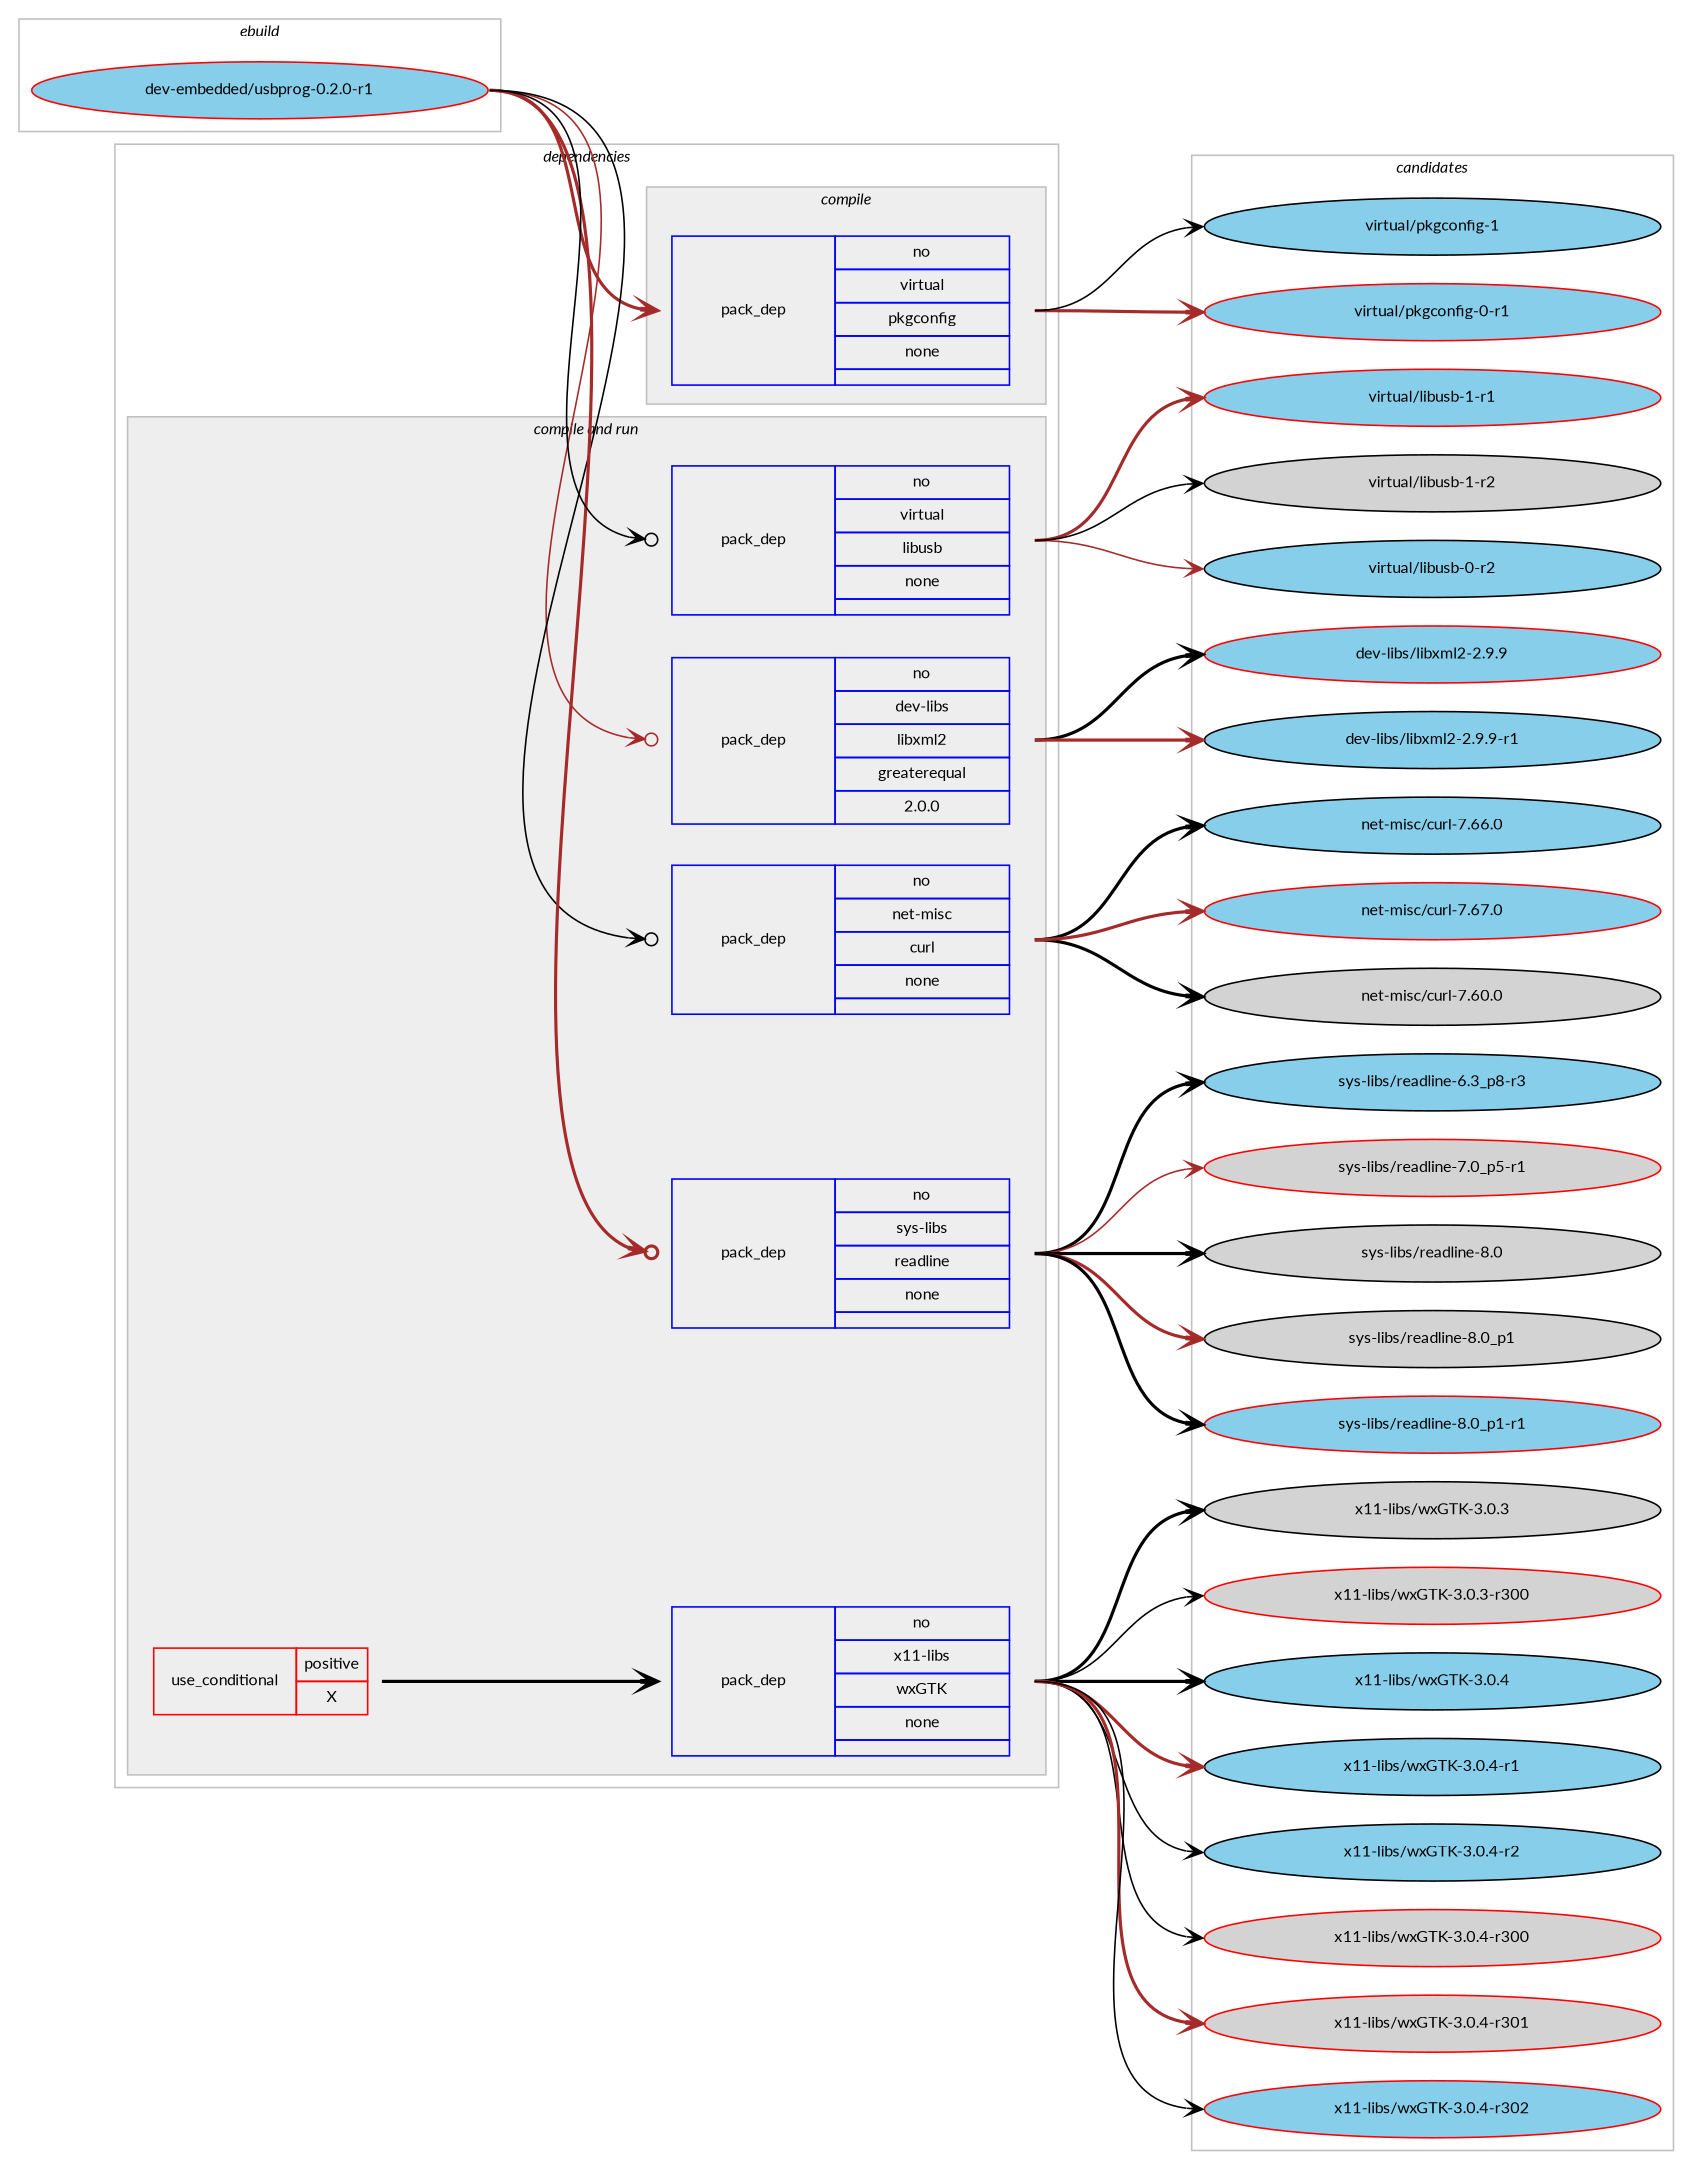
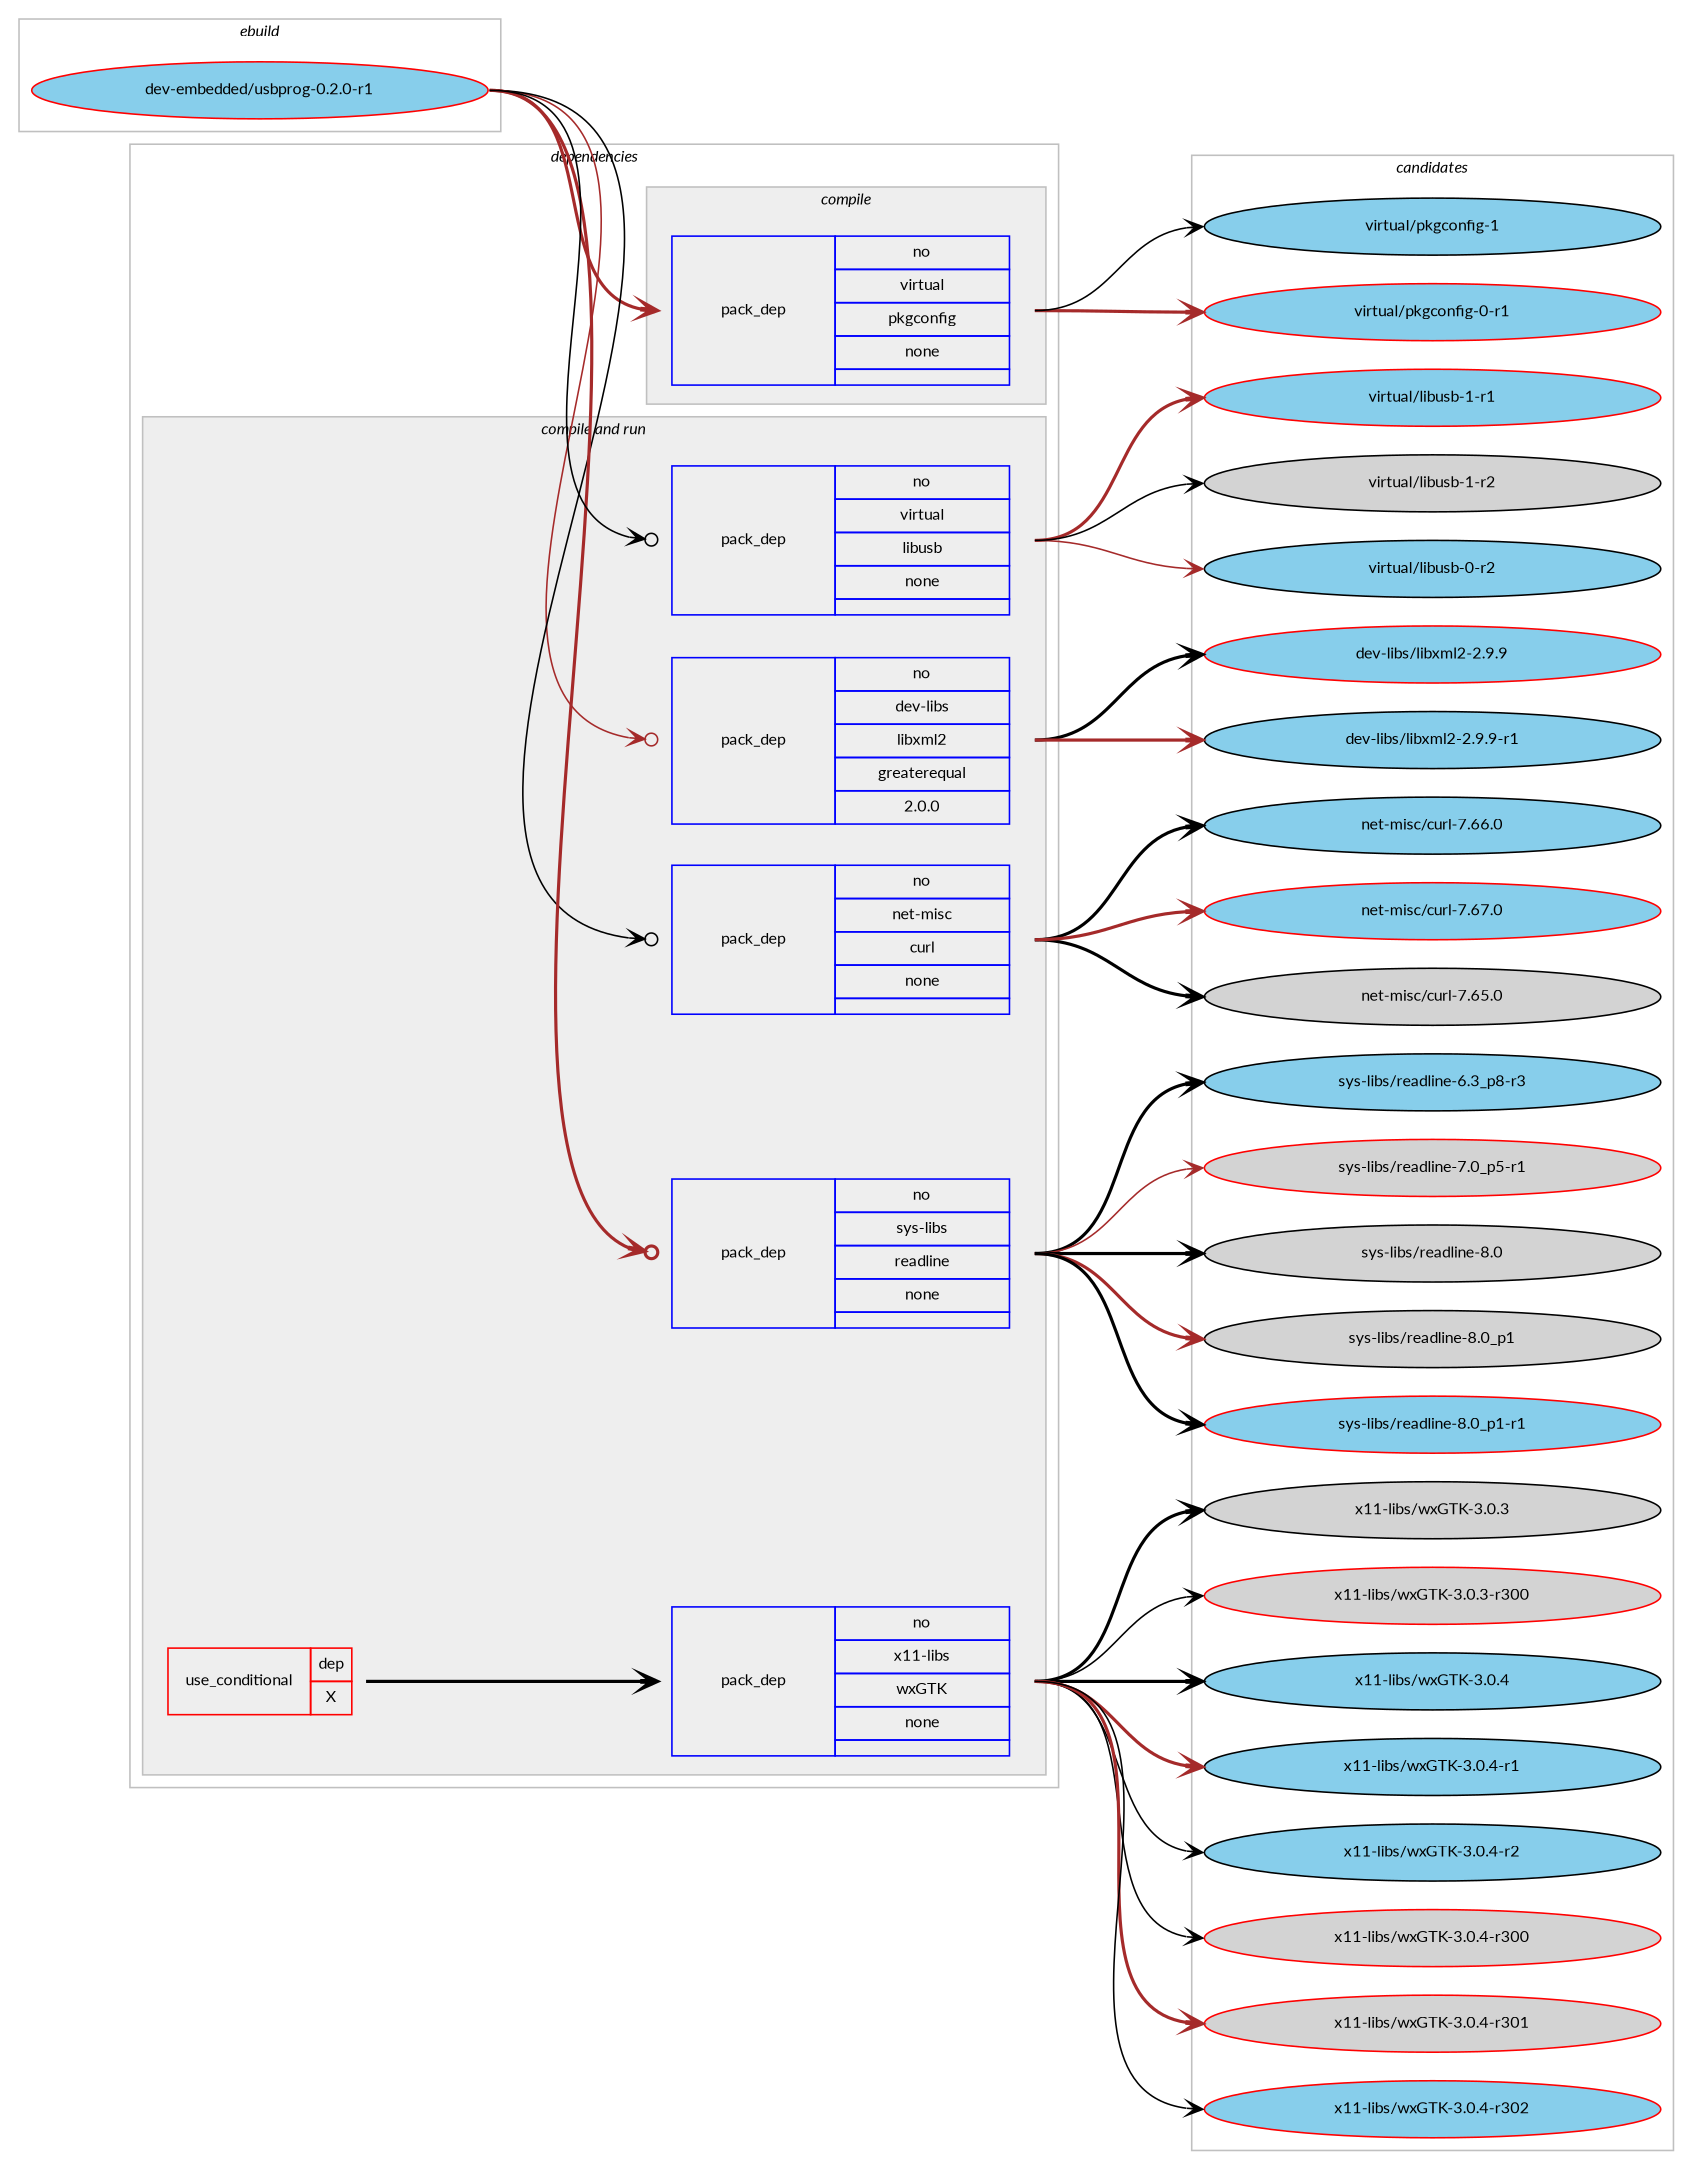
node "net-misc/curl-7.60.0": label "net-misc/curl-7.60.0" -> "net-misc/curl-7.65.0"
node "use_conditional": text "positive" -> "dep"
